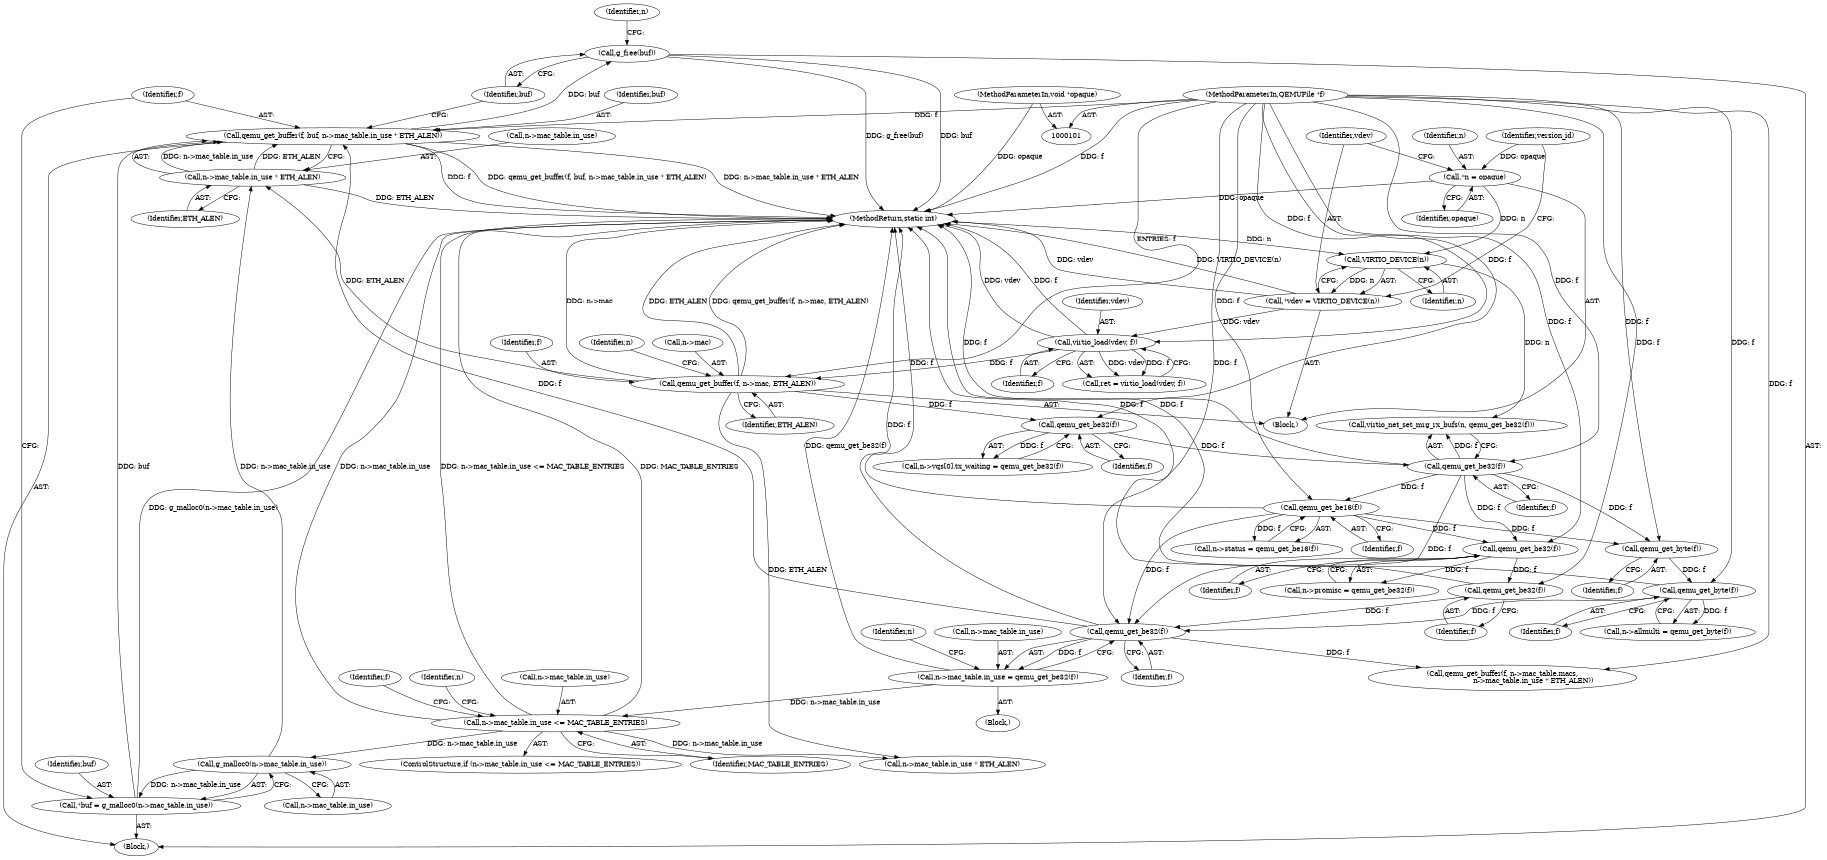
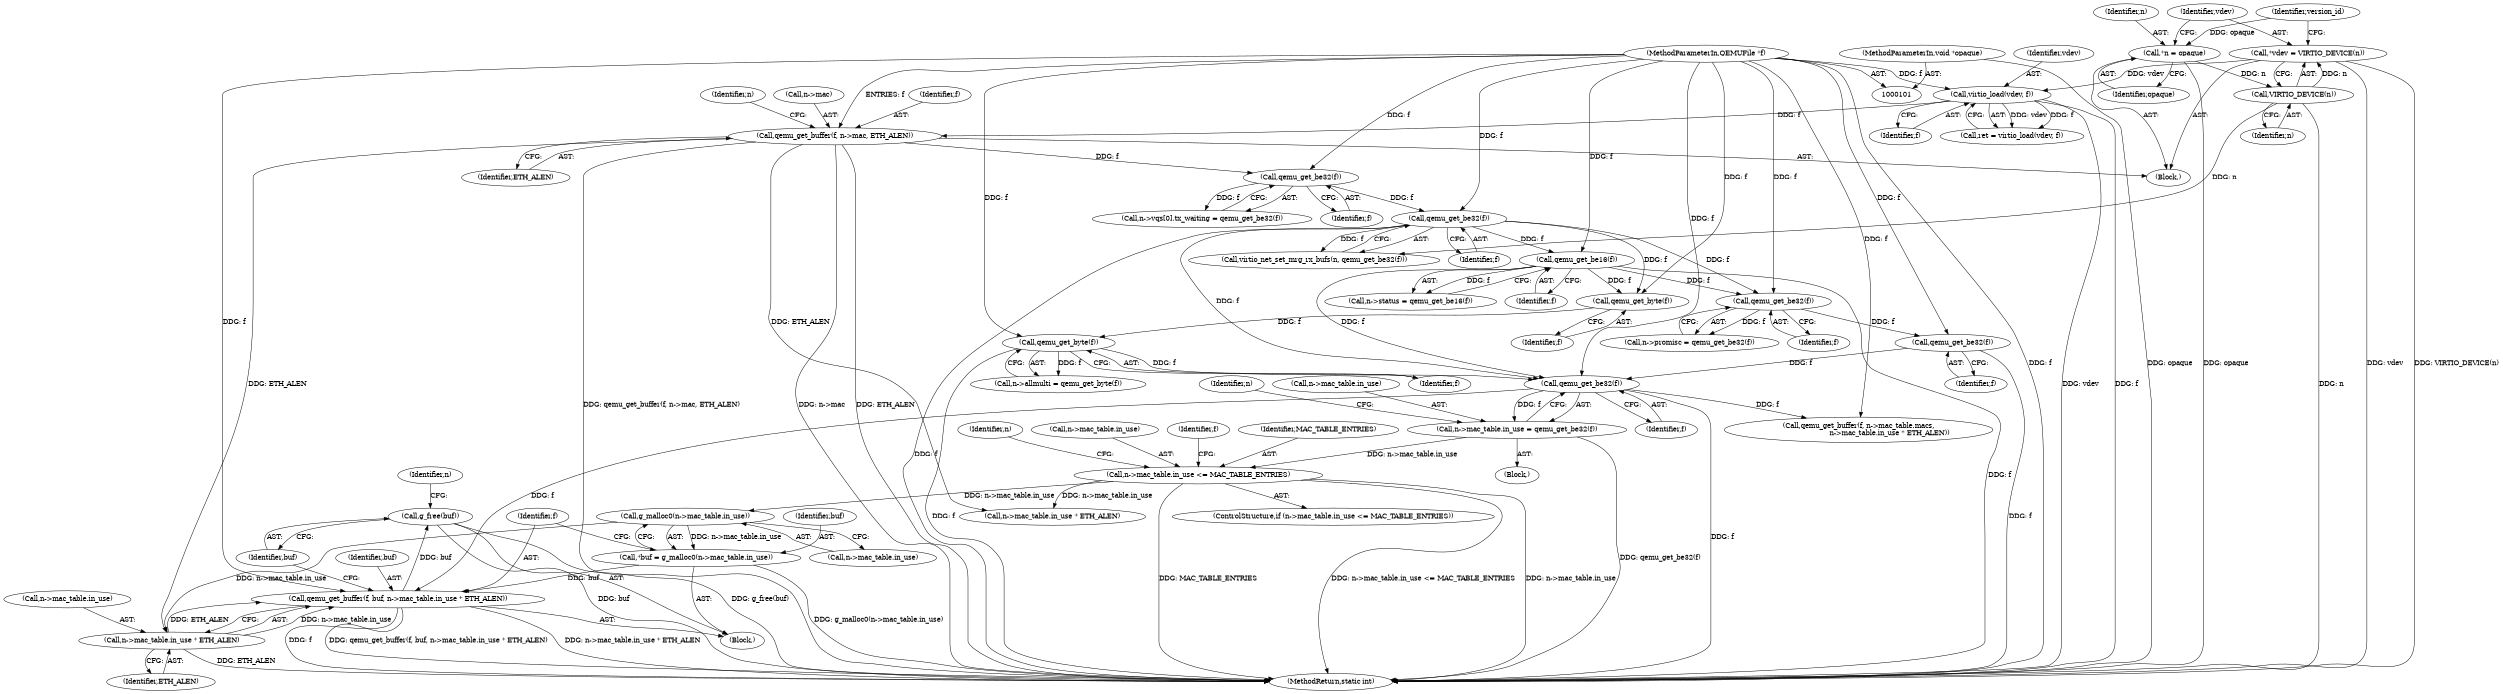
edge "(MethodReturn,static int)" -> "(Call,VIRTIO_DEVICE(n))": reversed
edge "(Call,n->mac_table.in_use <= MAC_TABLE_ENTRIES)" -> "(Identifier,MAC_TABLE_ENTRIES)": removed, label "CFG:"
